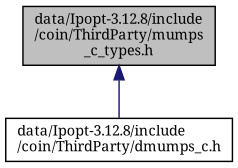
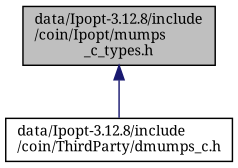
node "data/Ipopt-3.12.8/include /coin/ThirdParty/mumps _c_types.h": label "data/Ipopt-3.12.8/include /coin/ThirdParty/mumps _c_types.h" -> "data/Ipopt-3.12.8/include /coin/Ipopt/mumps _c_types.h"
